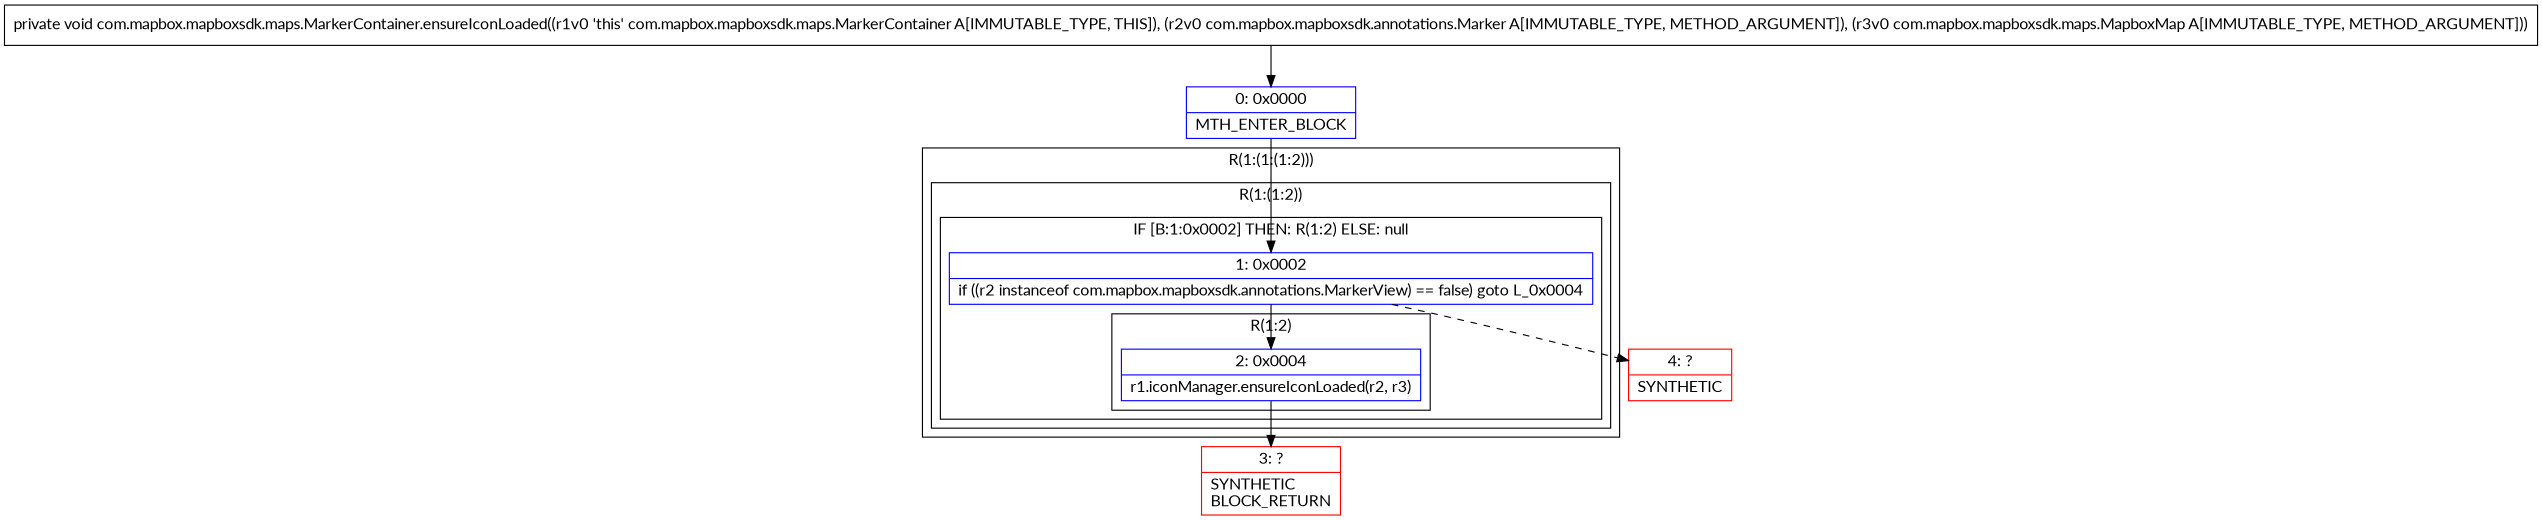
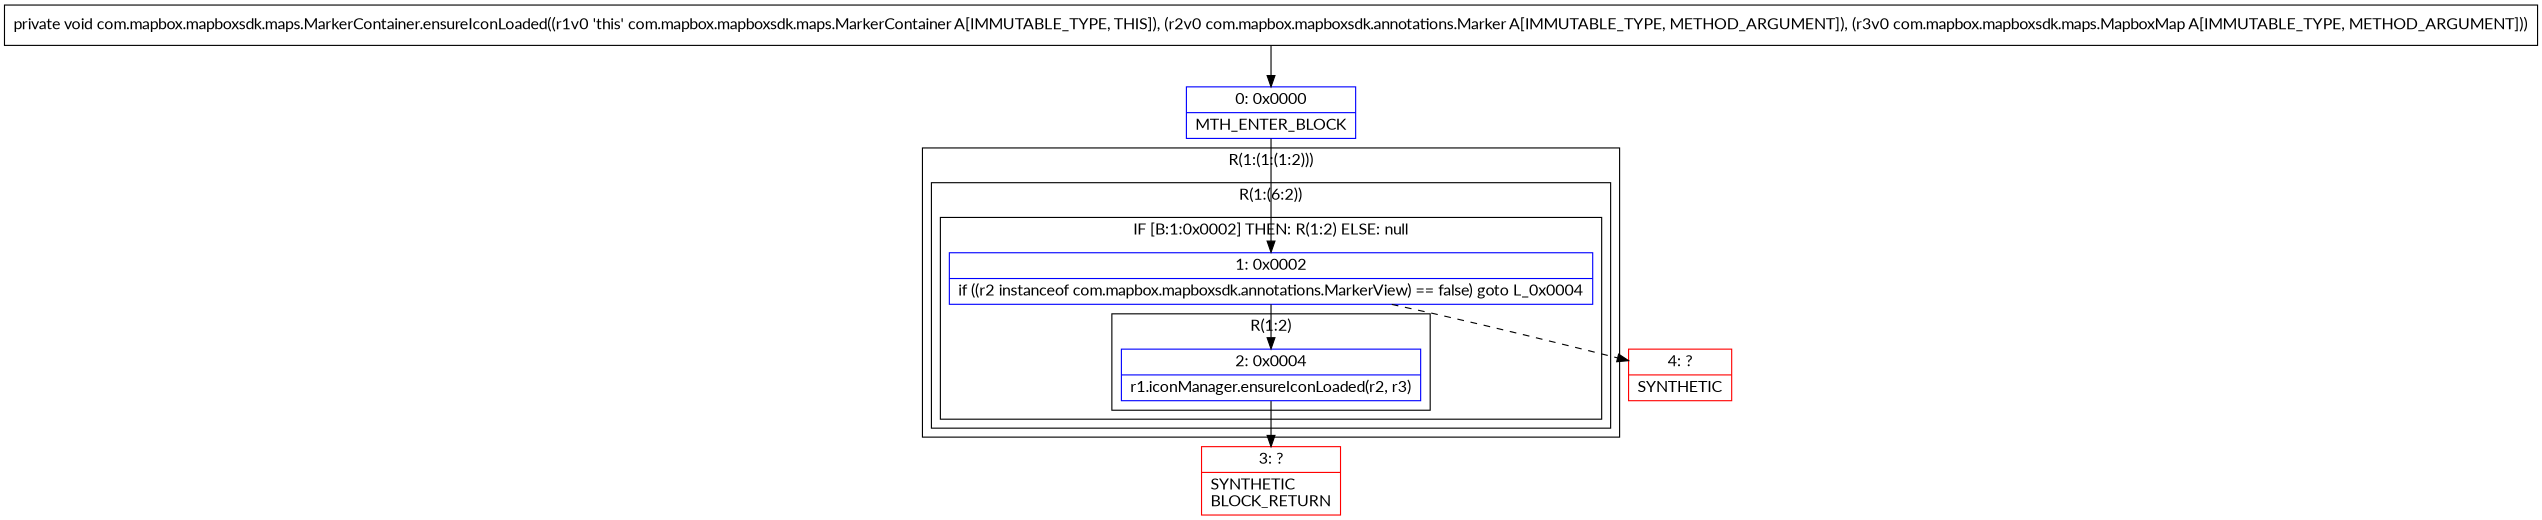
cluster "R(1:(1:2))": label "R(1:(1:2))" -> "R(1:(6:2))"
